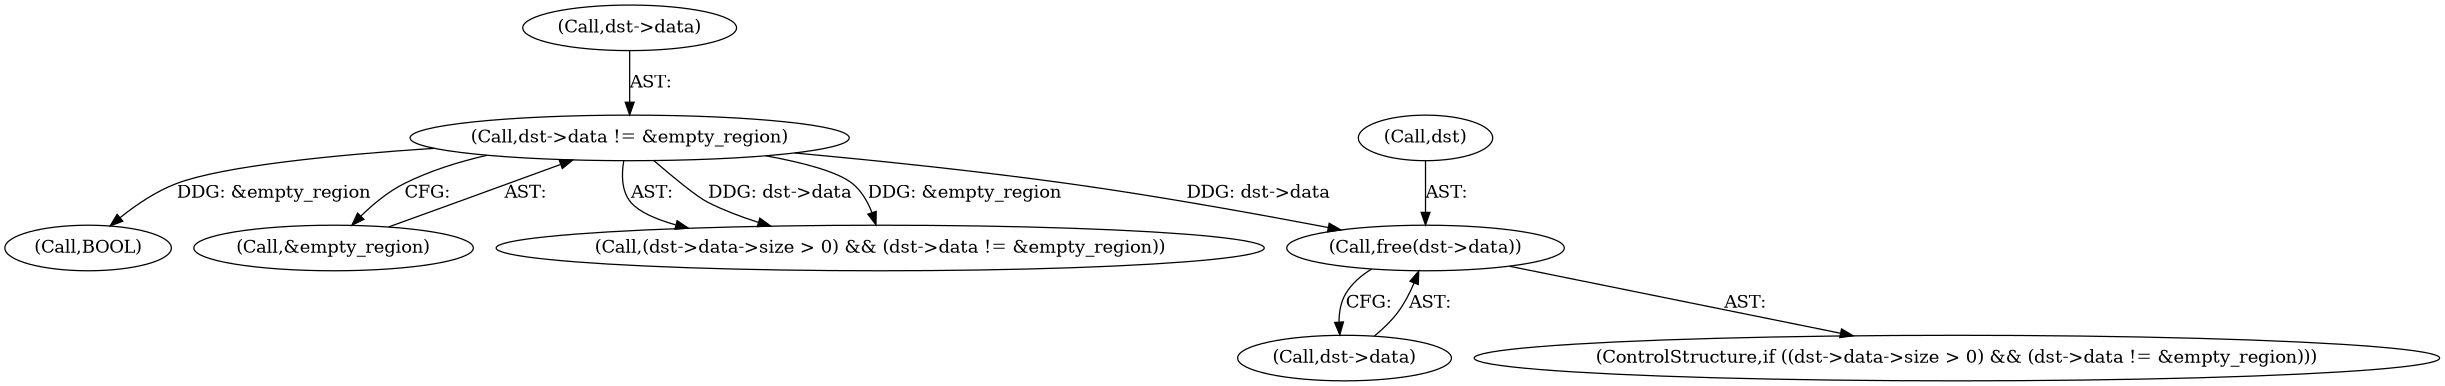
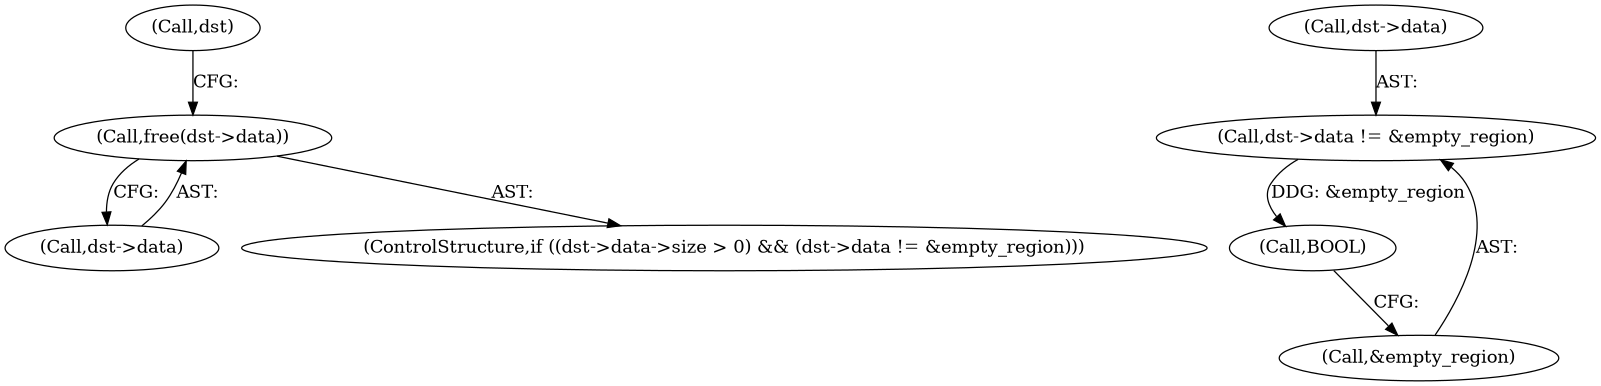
edge "(Call,dst->data != &empty_region)" -> "(Call,&empty_region)": now "(Call,BOOL)" -> "(Call,&empty_region)"
edge "(Call,dst->data != &empty_region)" -> "(Call,free(dst->data))": removed, label "DDG: dst->data"
edge "(Call,dst)" -> "(Call,free(dst->data))": label "AST: " -> "CFG: "
node "(Call,(dst->data->size > 0) && (dst->data != &empty_region))": removed
